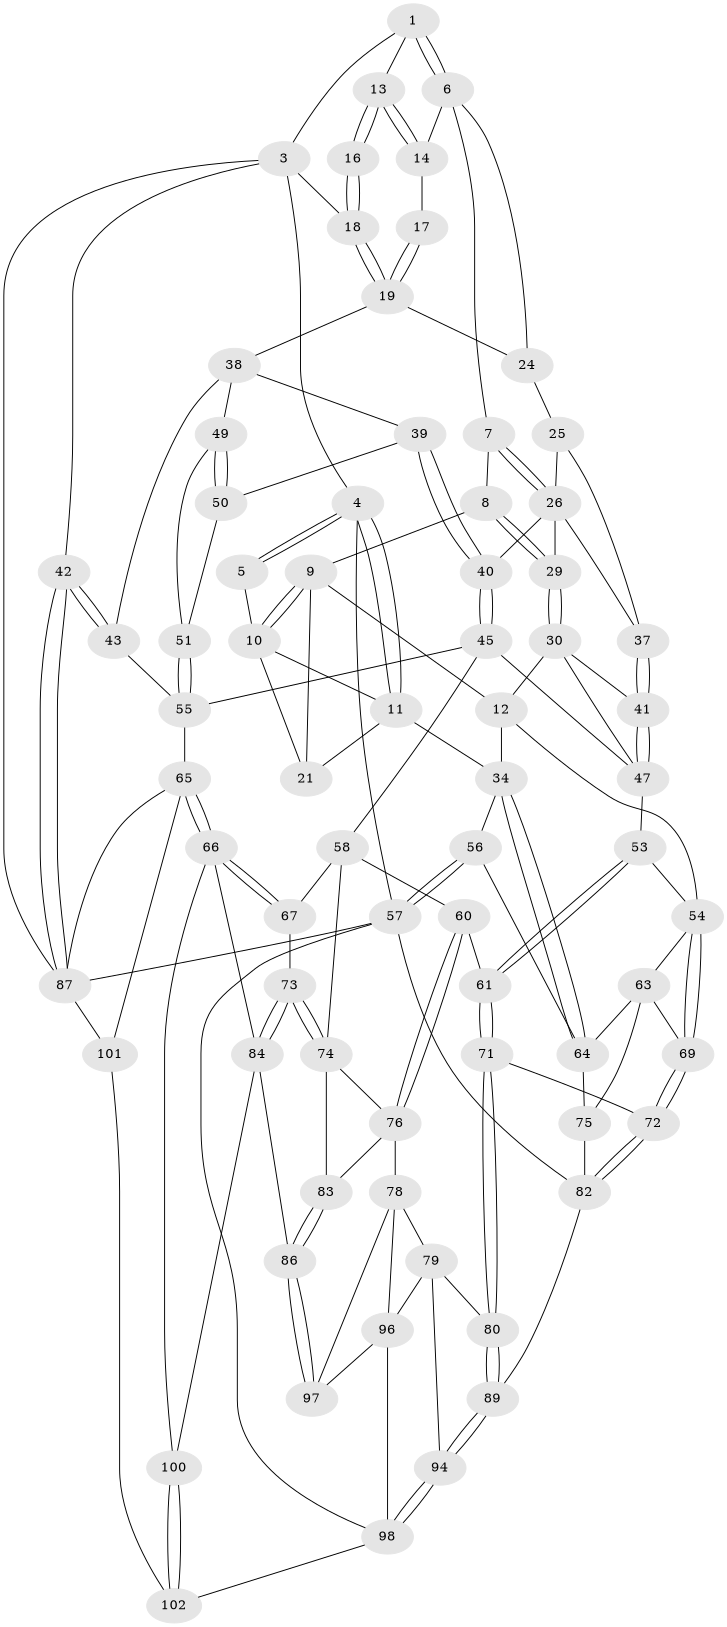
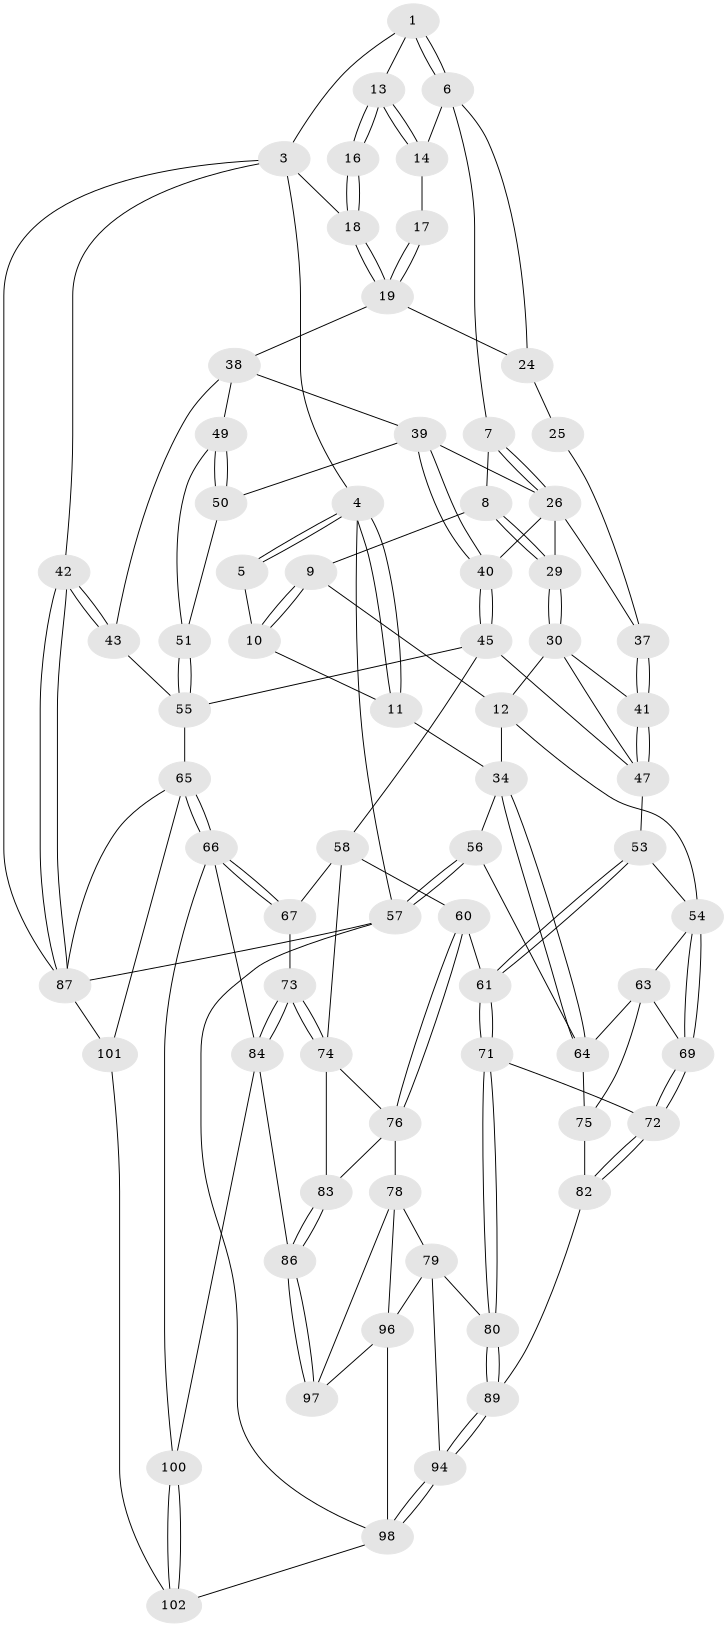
edge "25" -- "26": now "39" -- "26"
node "21": removed
edge "57" -- "82": removed
